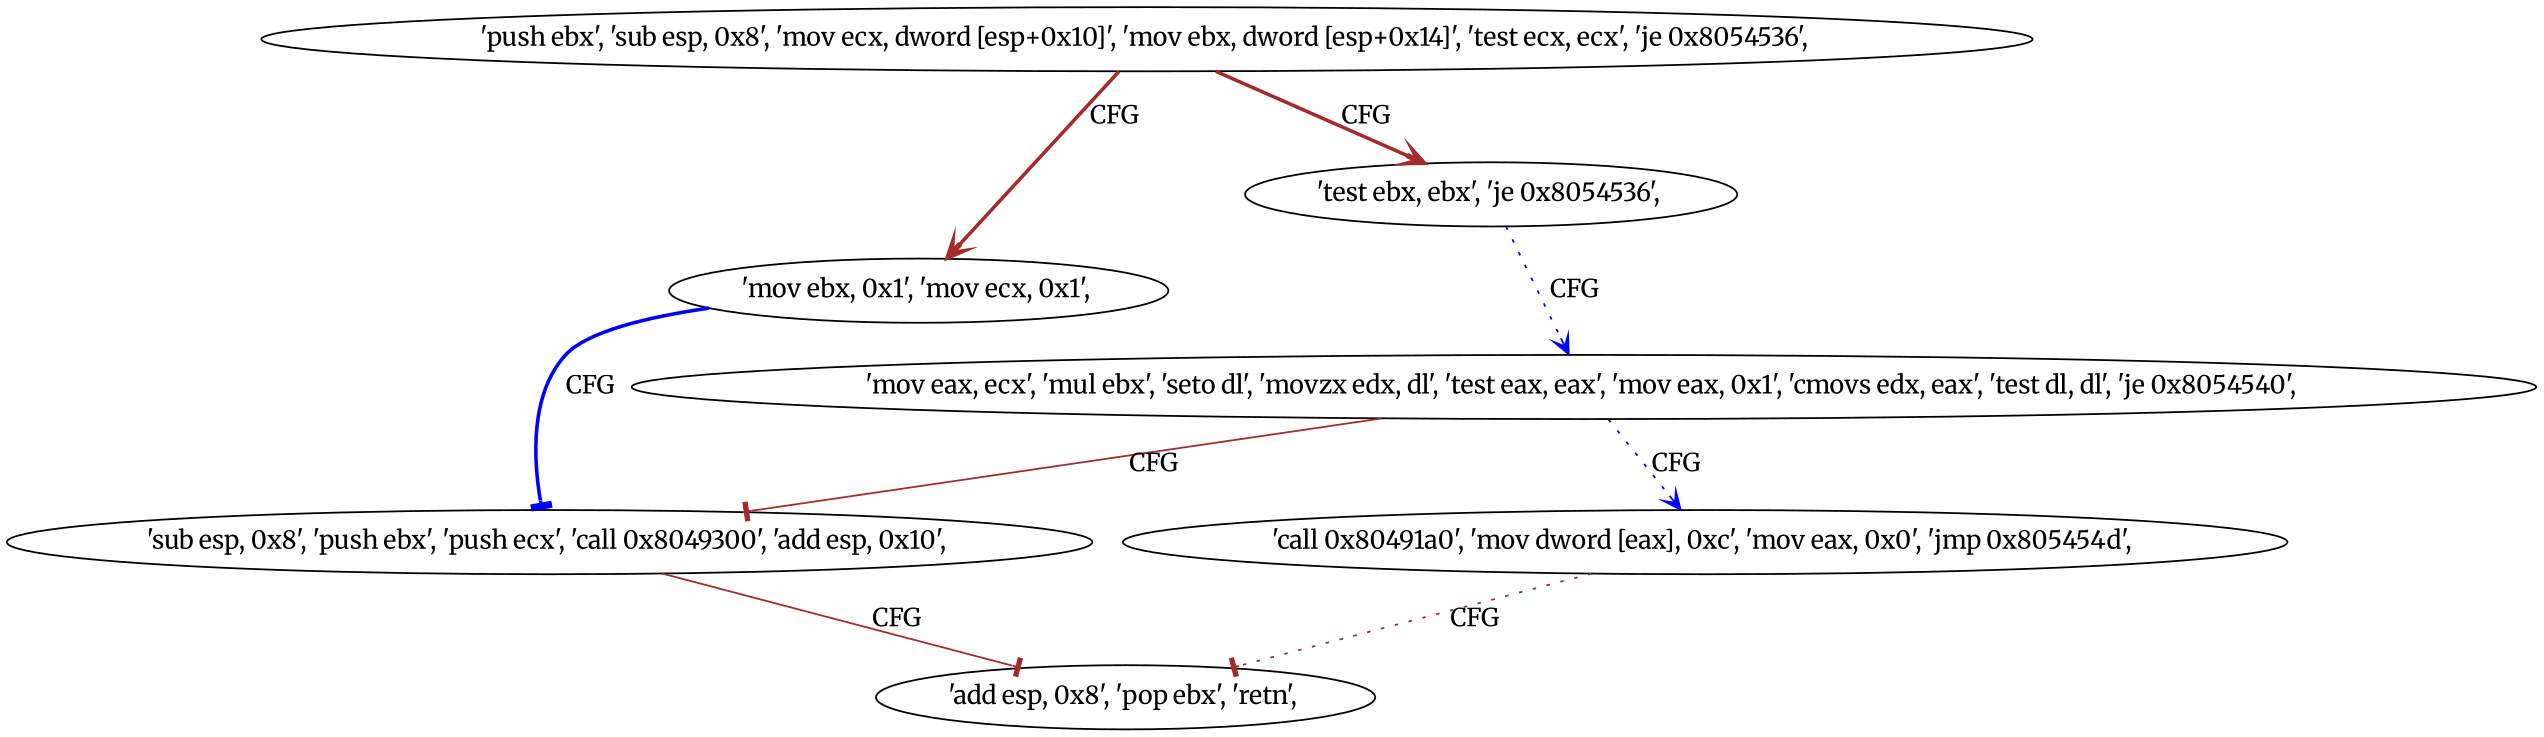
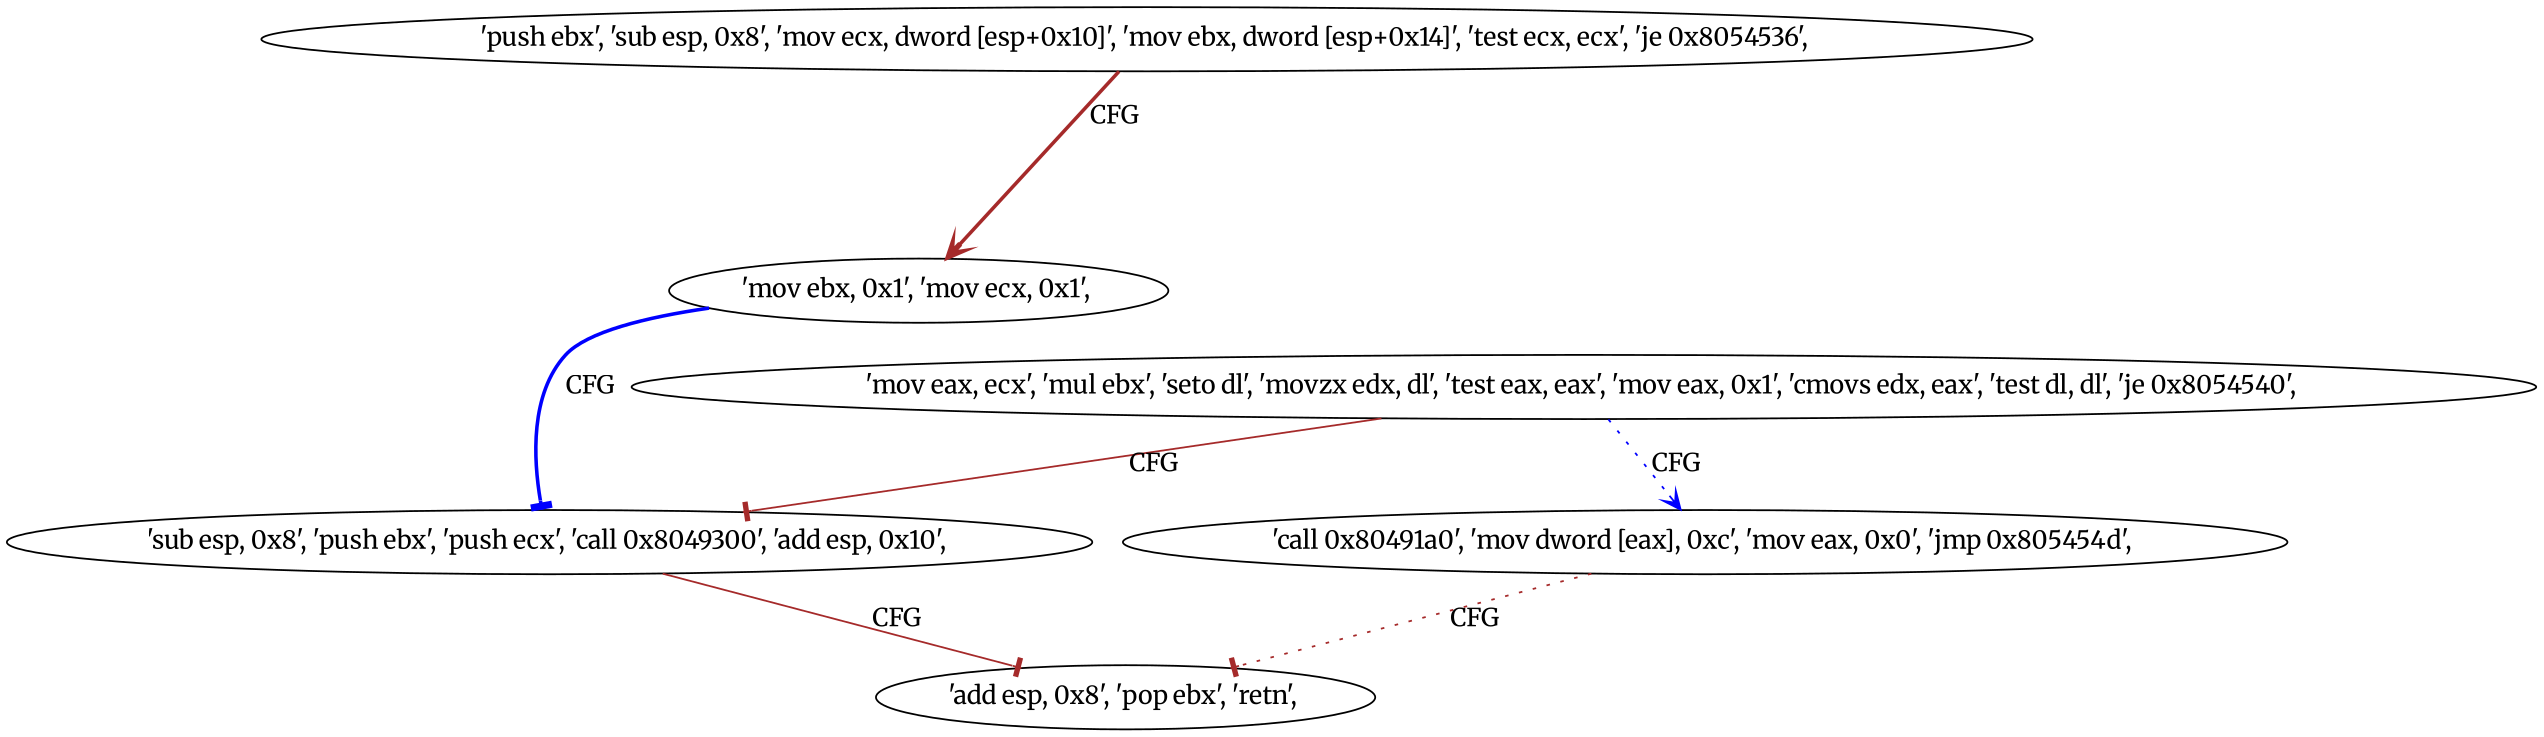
node "'test ebx, ebx', 'je 0x8054536',": removed
